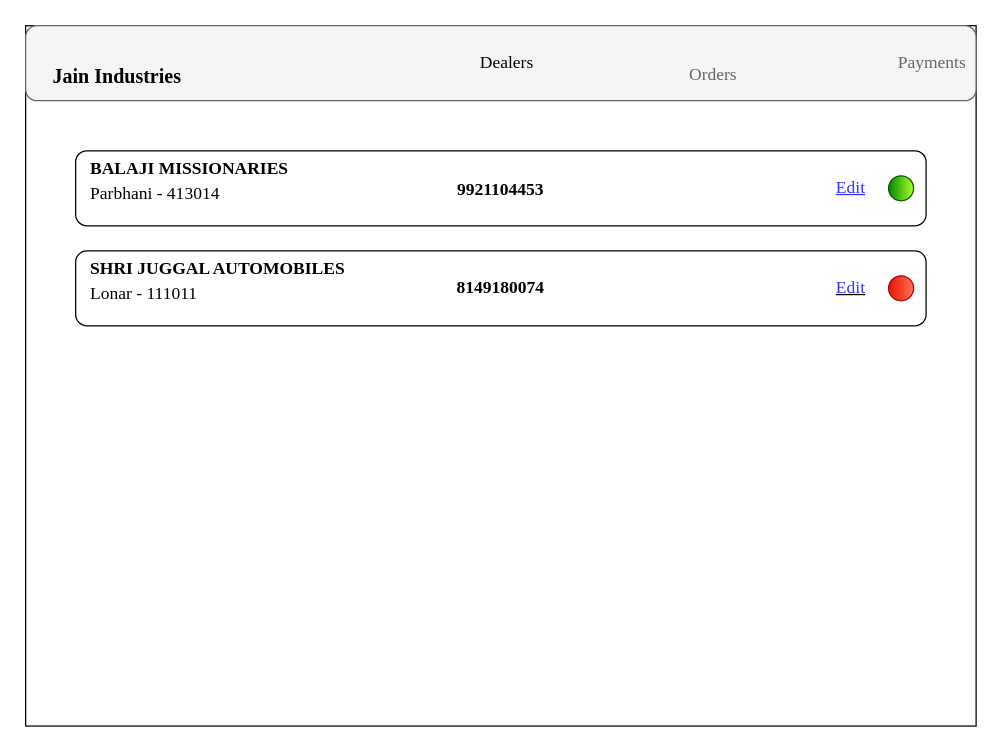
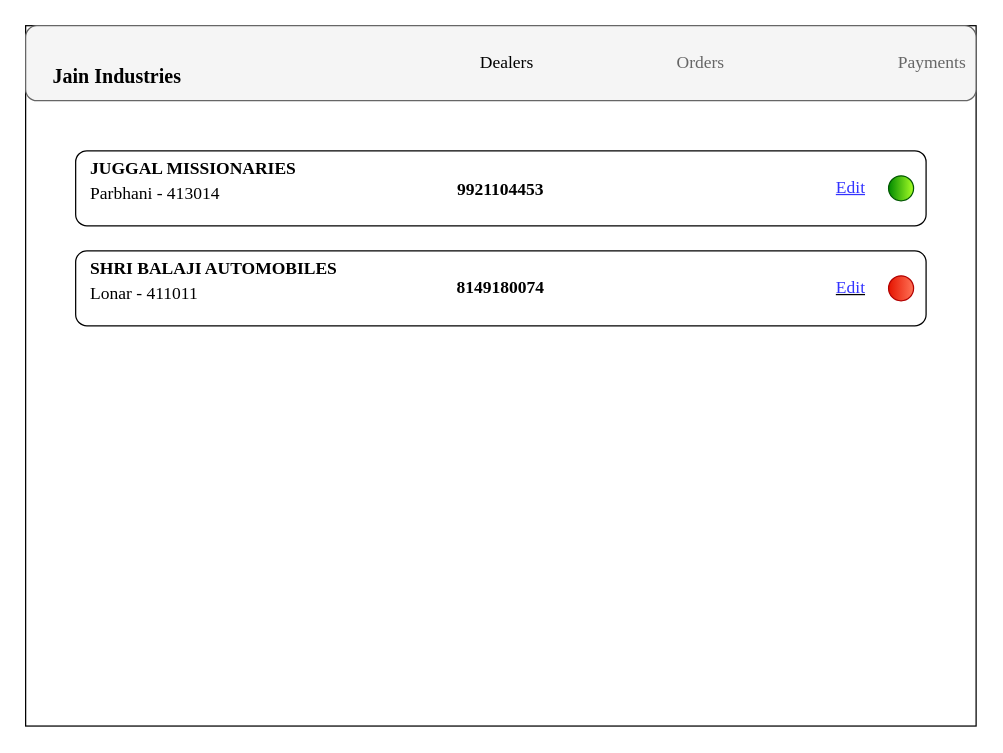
node "Orders": moved (713, 76) -> (701, 63)
node "BALAJI MISSIONARIES": label "BALAJI MISSIONARIES" -> "JUGGAL MISSIONARIES"
node "SHRI JUGGAL AUTOMOBILES": label "SHRI JUGGAL AUTOMOBILES" -> "SHRI BALAJI AUTOMOBILES"
node "Lonar - 111011": label "Lonar - 111011" -> "Lonar - 411011"
